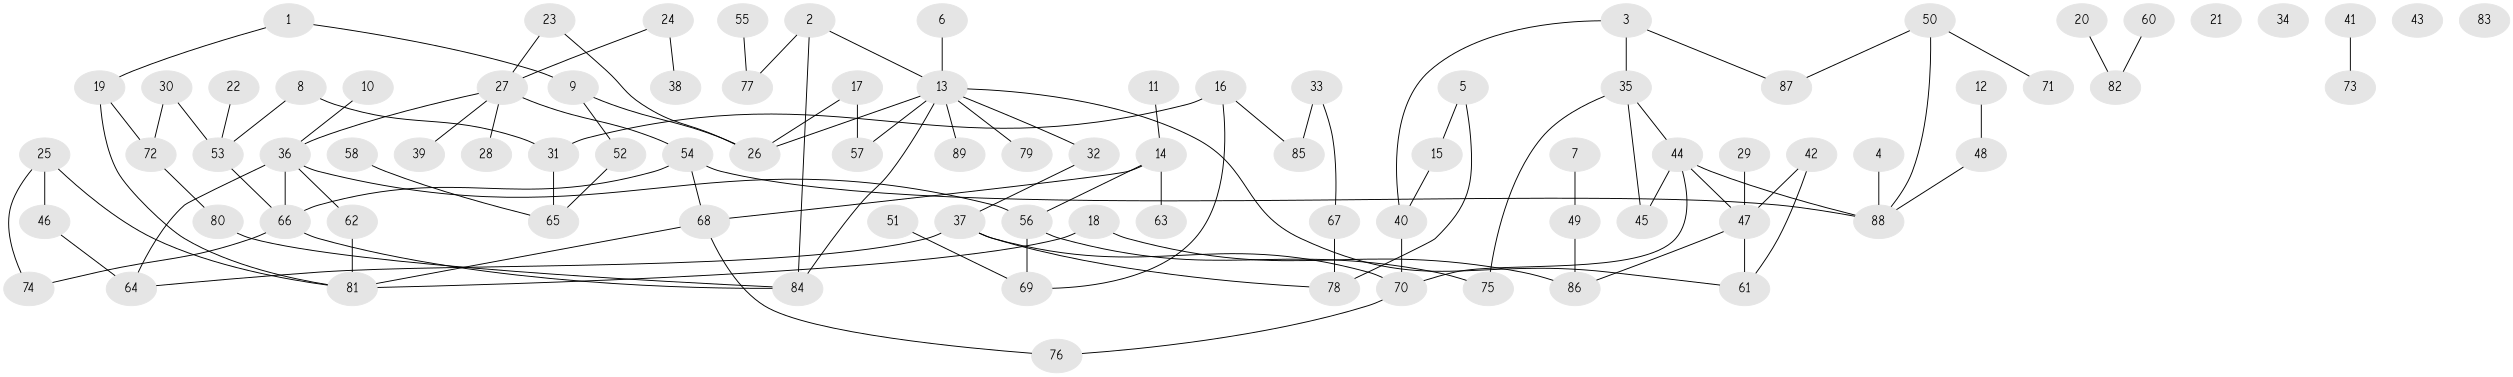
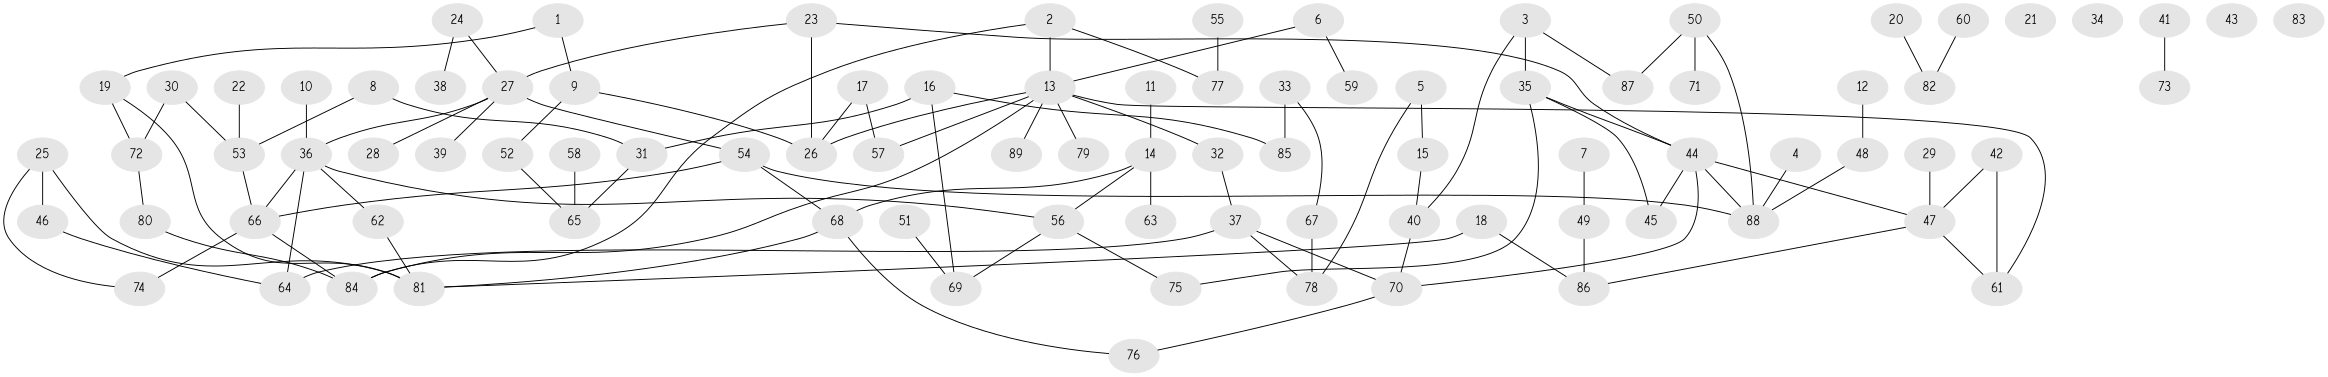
edge "23" -- "44": added
node "59": added
